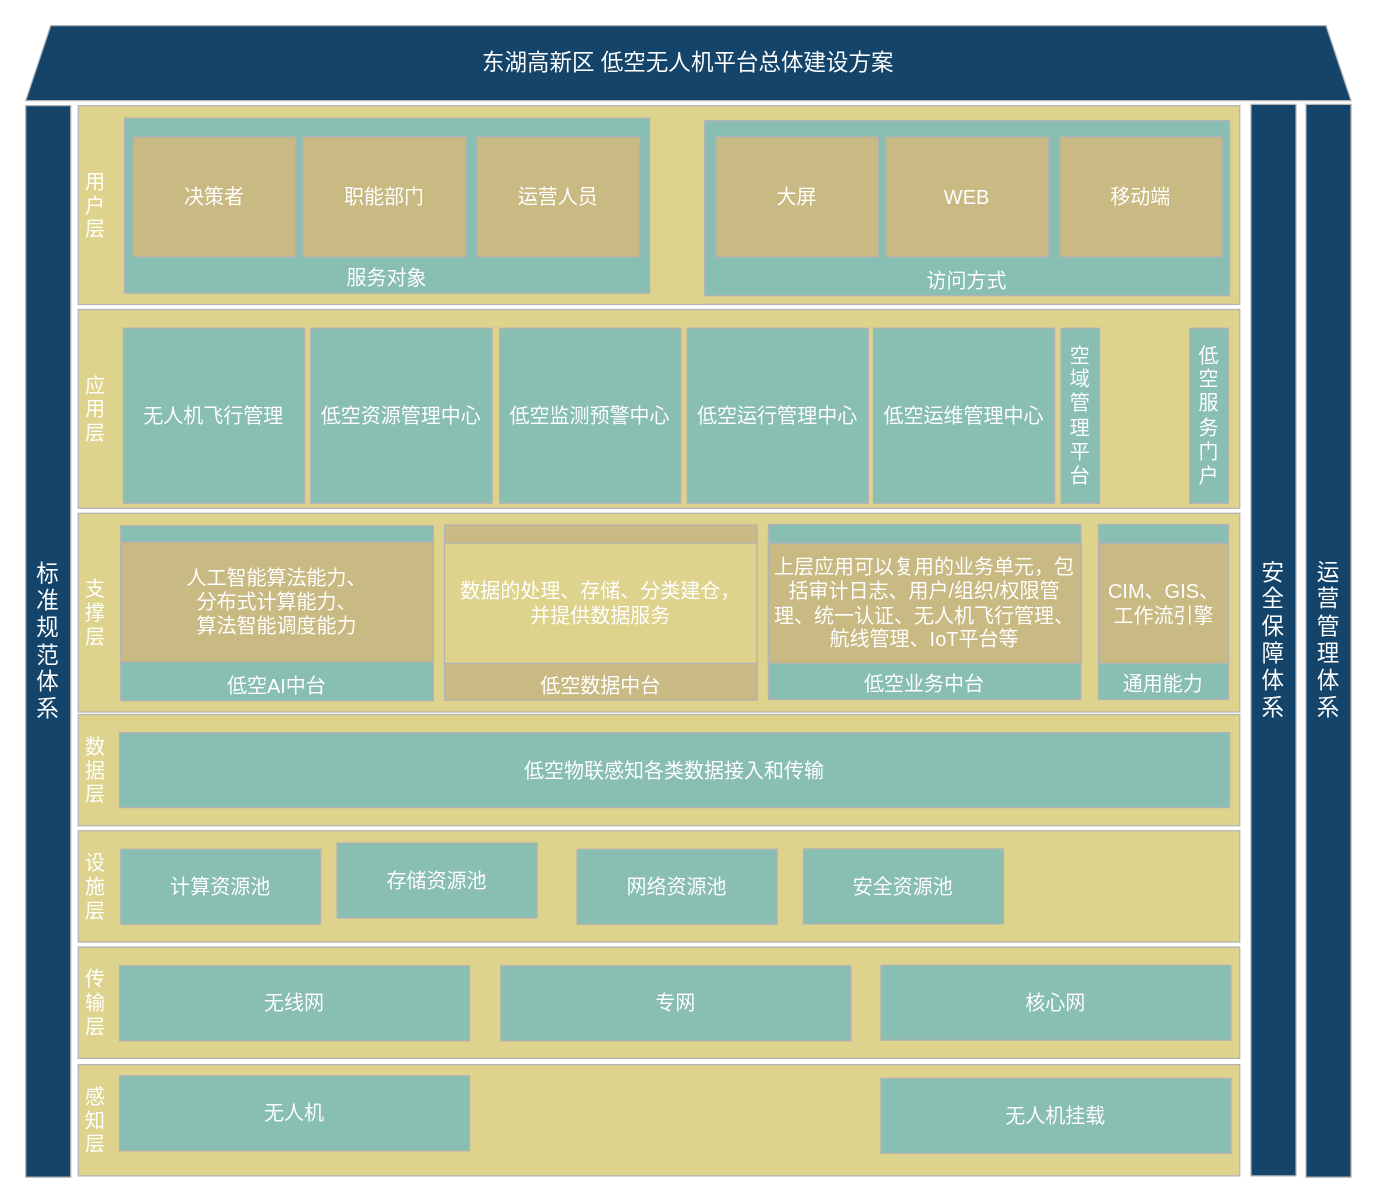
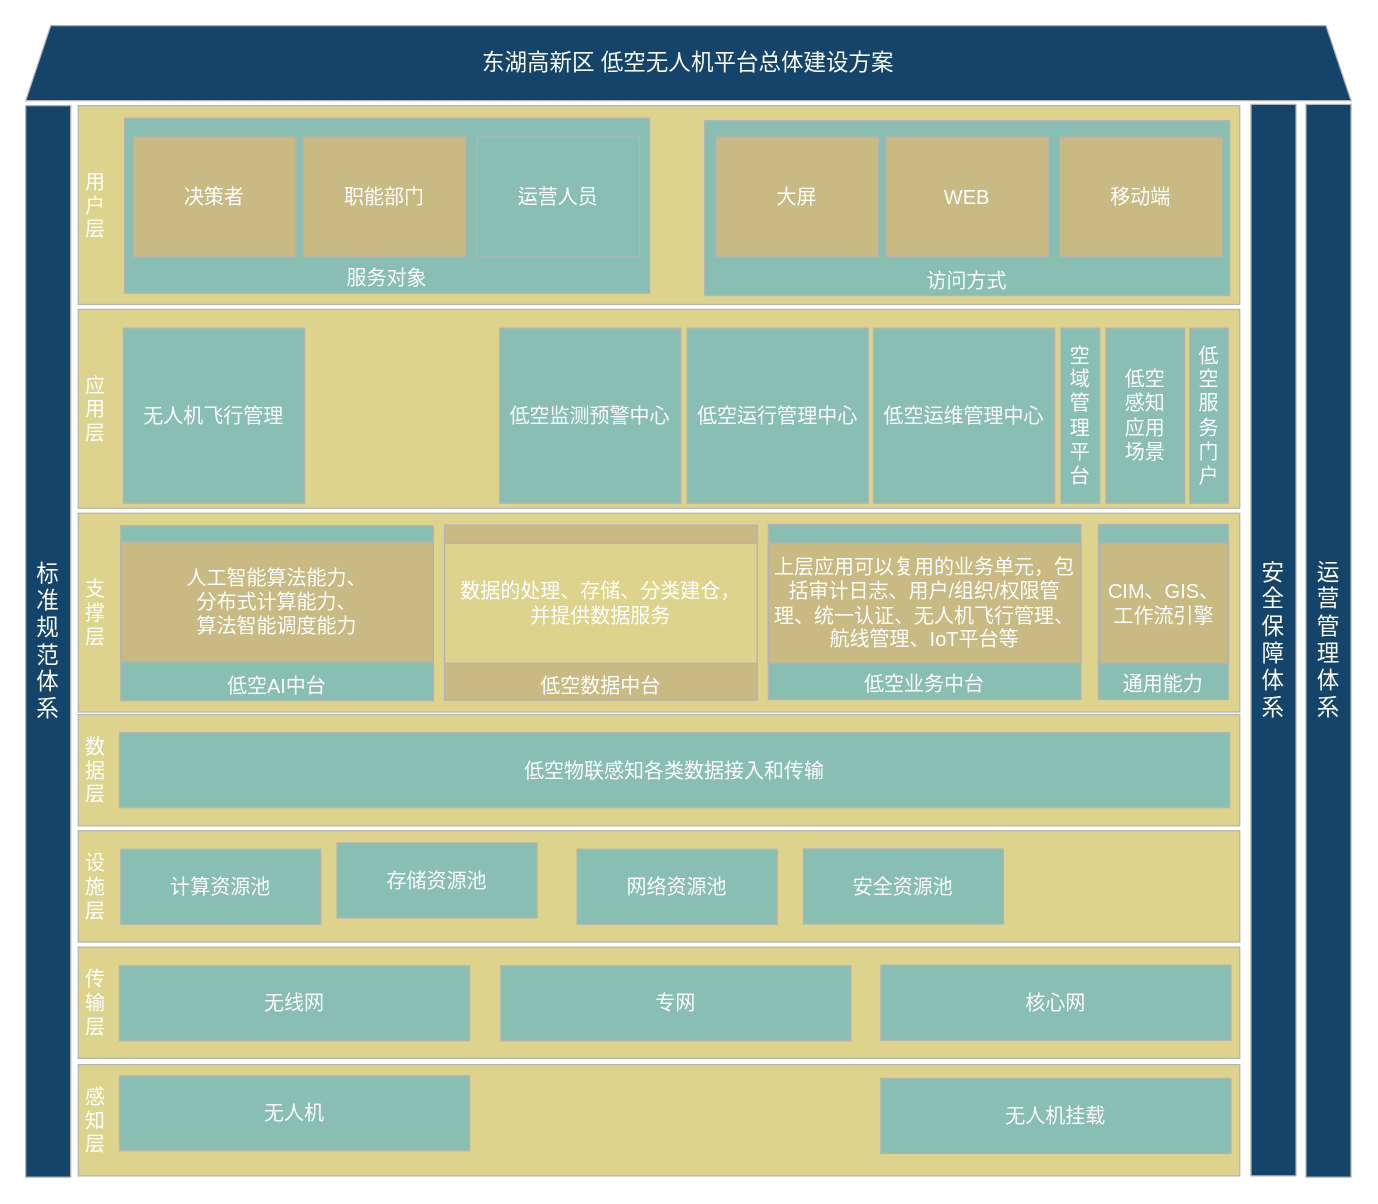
node "运营人员": fillcolor #c9ba83 -> #89beb2
node "低空资源管理中心": removed
node "低空 感知 应用 场景": added
